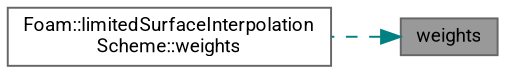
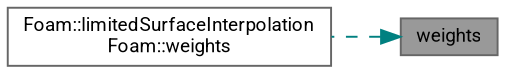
node "Foam::limitedSurfaceInterpolation Scheme::weights": label "Foam::limitedSurfaceInterpolation Scheme::weights" -> "Foam::limitedSurfaceInterpolation Foam::weights"
